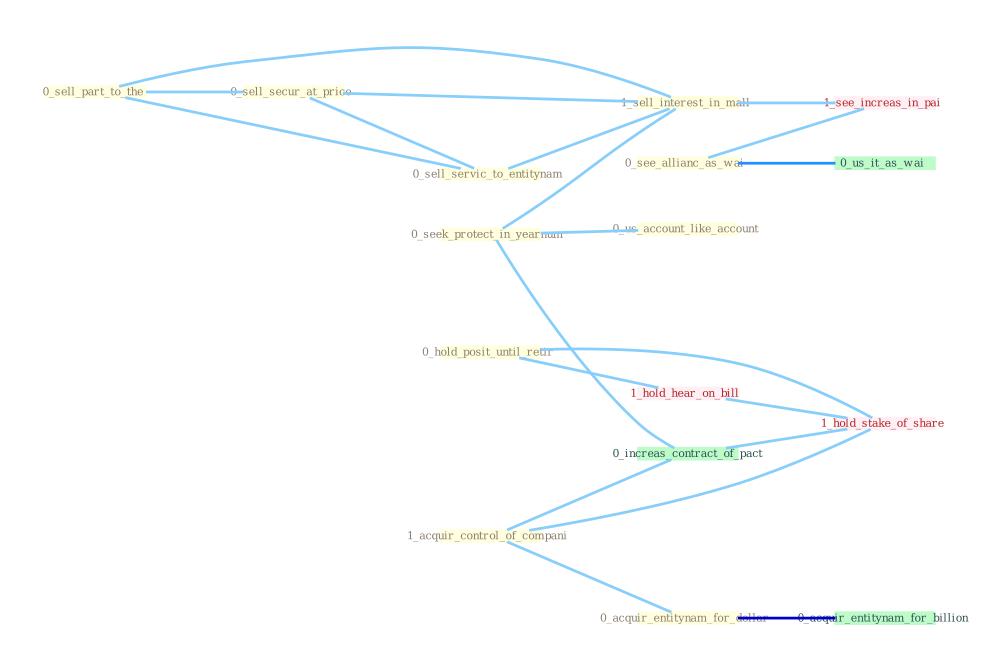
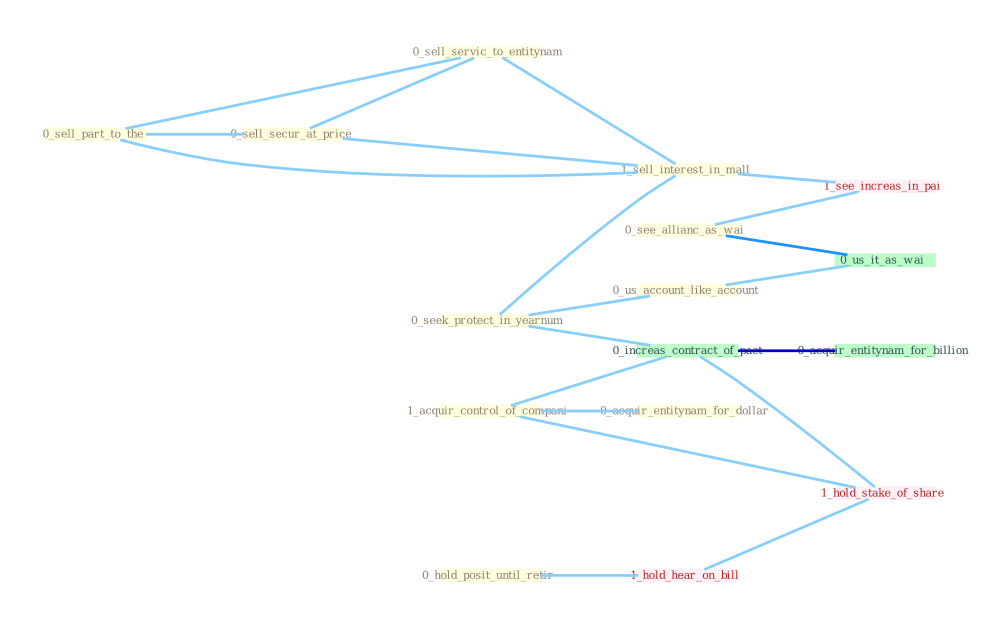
edge "0_us_it_as_wai" -- "0_us_account_like_account": added
edge "0_hold_posit_until_retir" -- "1_hold_stake_of_share": removed
edge "0_acquir_entitynam_for_dollar" -- "0_acquir_entitynam_for_billion": now "0_increas_contract_of_pact" -- "0_acquir_entitynam_for_billion"
